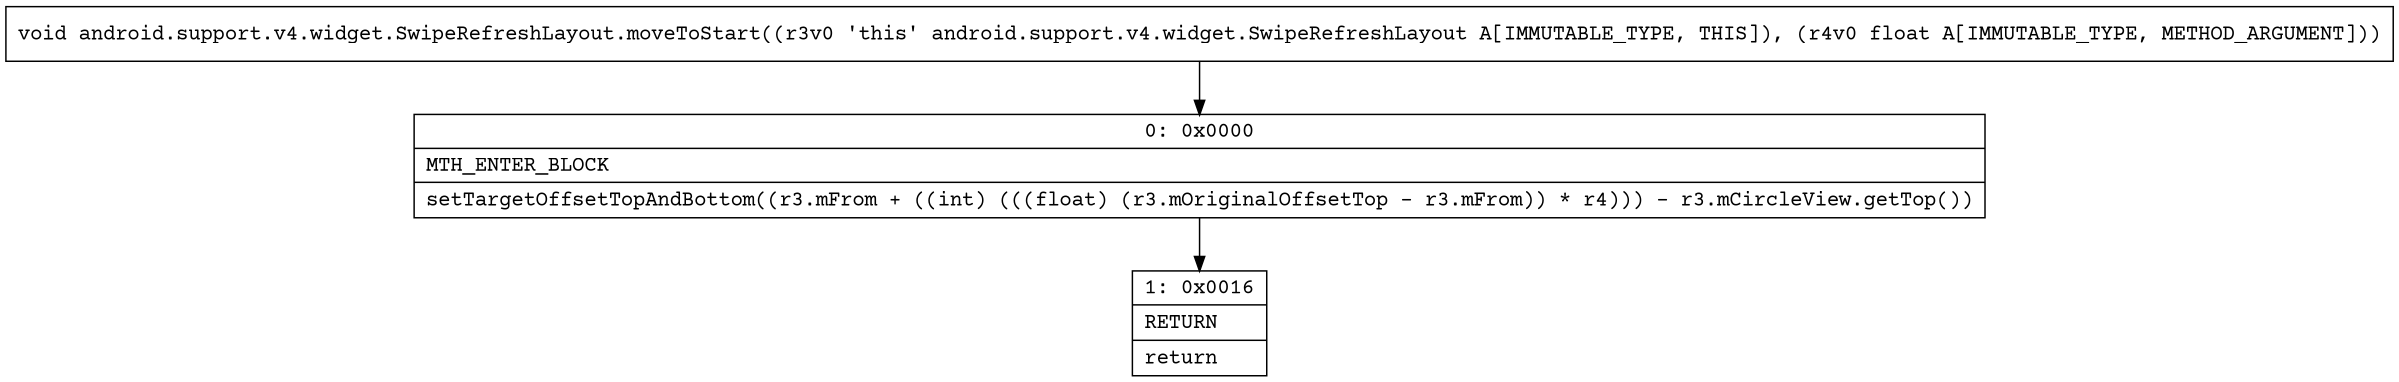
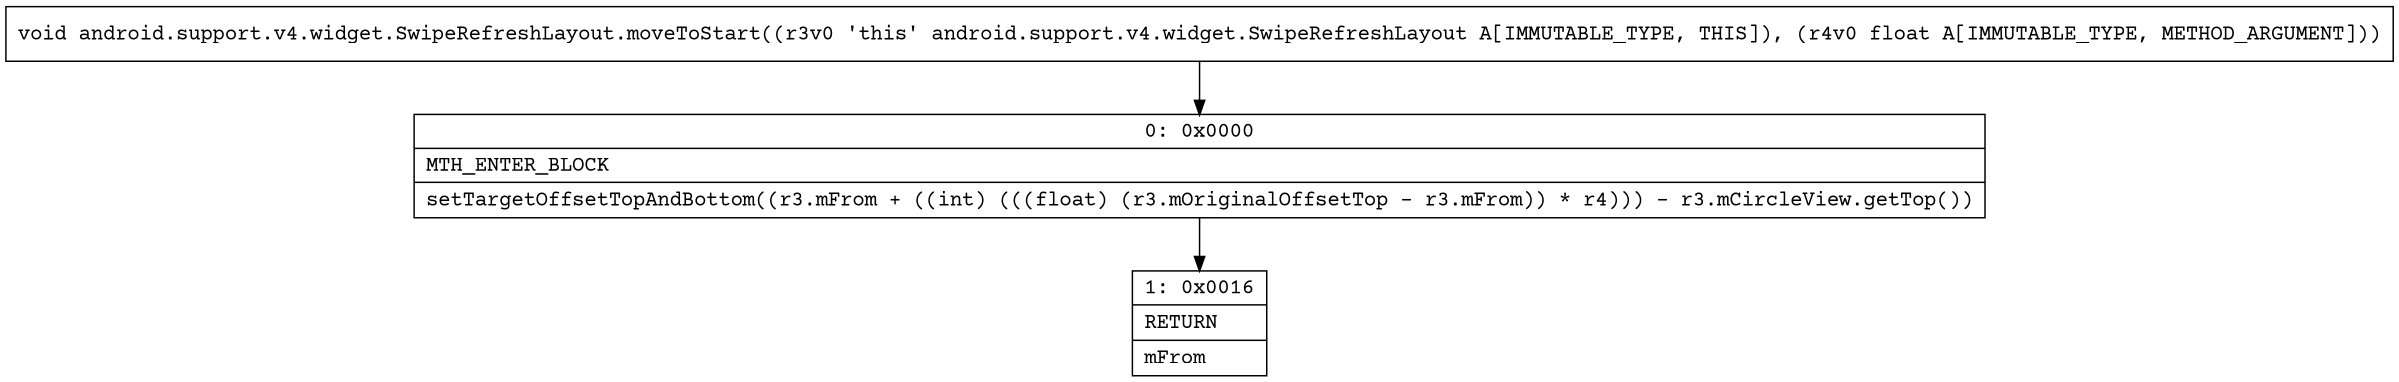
node "1: 0x0016": text "return" -> "mFrom"
